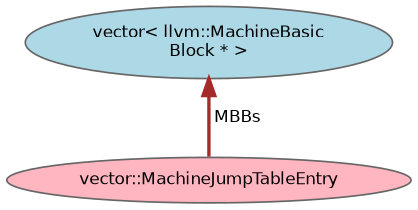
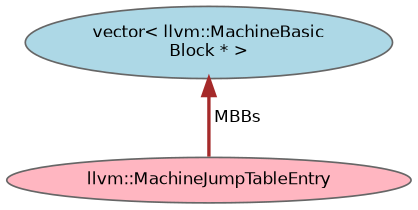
node "vector::MachineJumpTableEntry": label "vector::MachineJumpTableEntry" -> "llvm::MachineJumpTableEntry"
